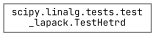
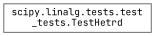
node "scipy.linalg.tests.test _lapack.TestHetrd": label "scipy.linalg.tests.test _lapack.TestHetrd" -> "scipy.linalg.tests.test _tests.TestHetrd"
